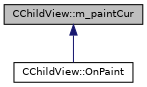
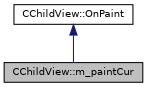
edge "CChildView::OnPaint" -> "CChildView::m_paintCur": reversed
